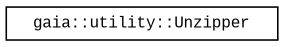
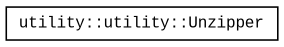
node "gaia::utility::Unzipper": label "gaia::utility::Unzipper" -> "utility::utility::Unzipper"
